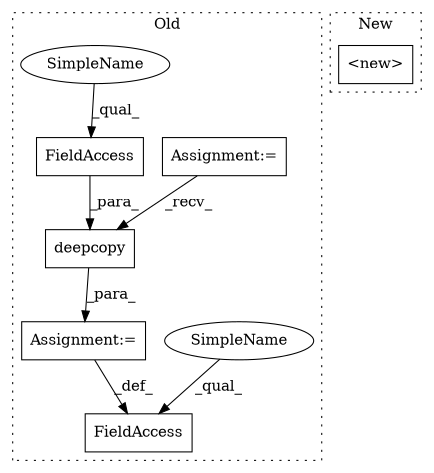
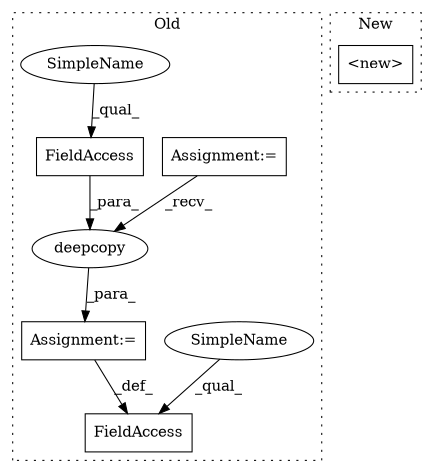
node "deepcopy": shape box -> ellipse
